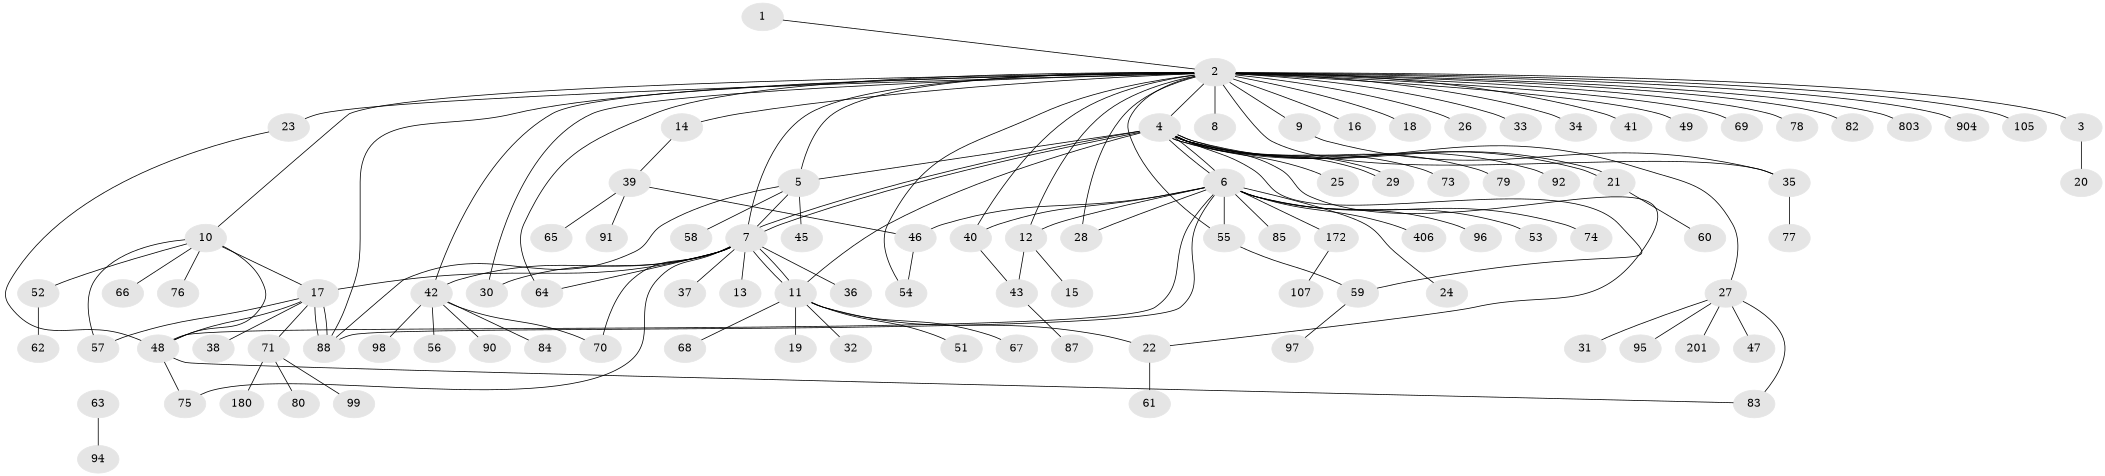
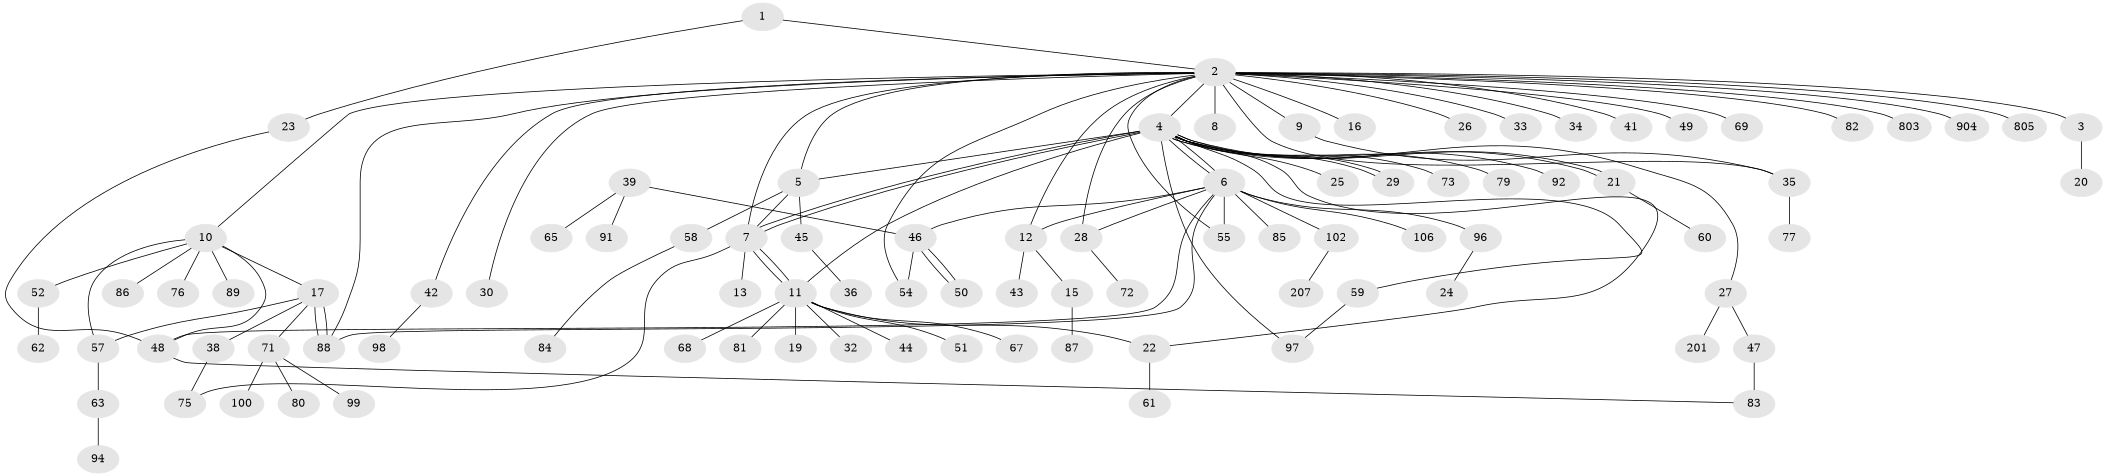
edge "2" -- "23": now "1" -- "23"
node "14": removed
node "18": removed
node "78": removed
node "105": label "105" -> "805"
edge "6" -- "24": now "96" -- "24"
node "40": removed
node "172": label "172" -> "102"
node "406": label "406" -> "106"
node "53": removed
node "74": removed
edge "4" -- "97": added
edge "5" -- "88": removed
edge "7" -- "42": removed
edge "7" -- "30": removed
edge "7" -- "36": now "45" -- "36"
edge "55" -- "59": removed
edge "7" -- "17": removed
node "66": label "66" -> "86"
node "89": added
node "64": removed
node "37": removed
node "50": added
node "72": added
node "107": label "107" -> "207"
edge "17" -- "48": removed
edge "43" -- "87": now "15" -- "87"
edge "42" -- "84": now "58" -- "84"
edge "27" -- "83": now "47" -- "83"
node "56": removed
node "90": removed
node "70": removed
node "81": added
node "44": added
node "31": removed
node "95": removed
edge "57" -- "63": added
edge "48" -- "75": now "38" -- "75"
node "180": label "180" -> "100"
